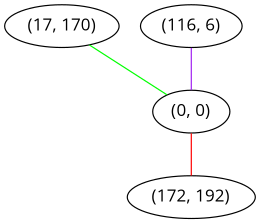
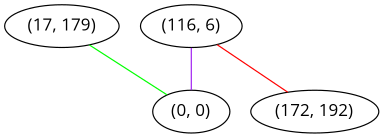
node "(17, 170)": label "(17, 170)" -> "(17, 179)"
edge "(0, 0)" -- "(172, 192)": now "(116, 6)" -- "(172, 192)"
